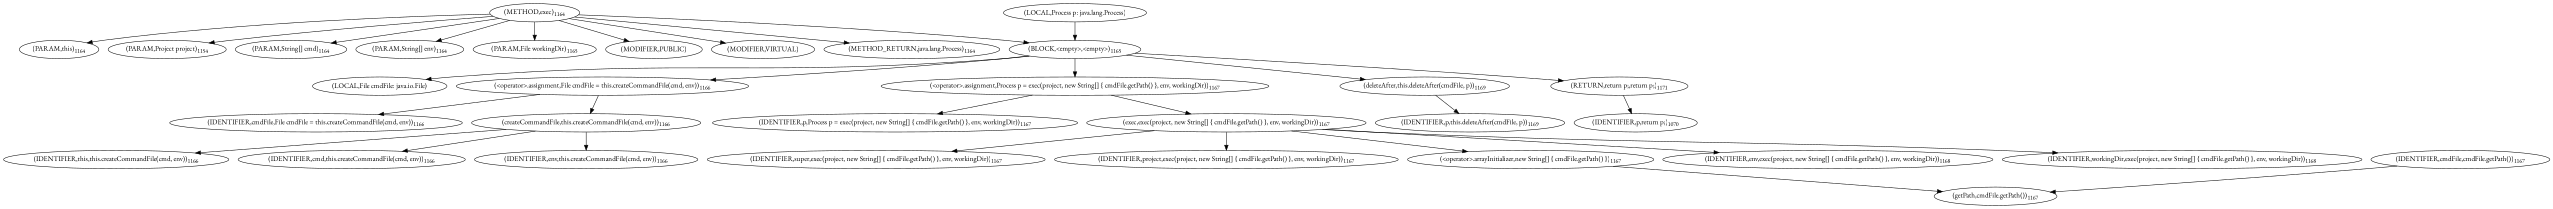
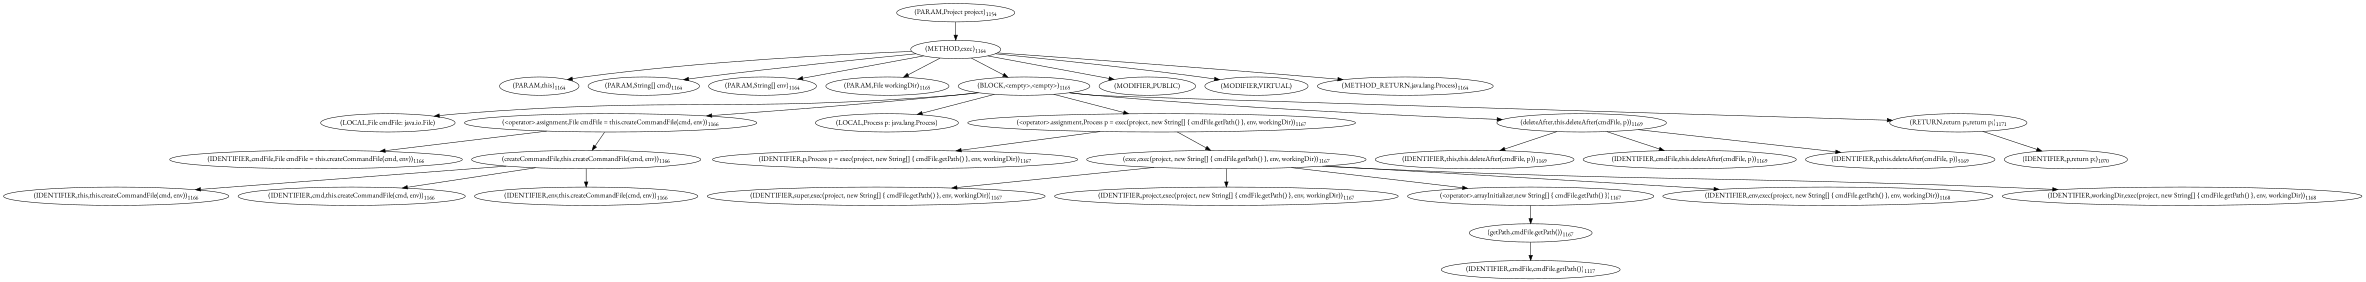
edge "(METHOD,exec)" -> "(PARAM,Project project)": reversed
edge "(LOCAL,Process p: java.lang.Process)" -> "(BLOCK,<empty>,<empty>)": reversed
node "(IDENTIFIER,p,this.deleteAfter(cmdFile, p))": text "1169" -> "5169"
node "(IDENTIFIER,cmdFile,cmdFile.getPath())": text "1167" -> "1117"
node "(IDENTIFIER,this,this.deleteAfter(cmdFile, p))": added
node "(IDENTIFIER,cmdFile,this.deleteAfter(cmdFile, p))": added
edge "(IDENTIFIER,cmdFile,cmdFile.getPath())" -> "(getPath,cmdFile.getPath())": reversed
